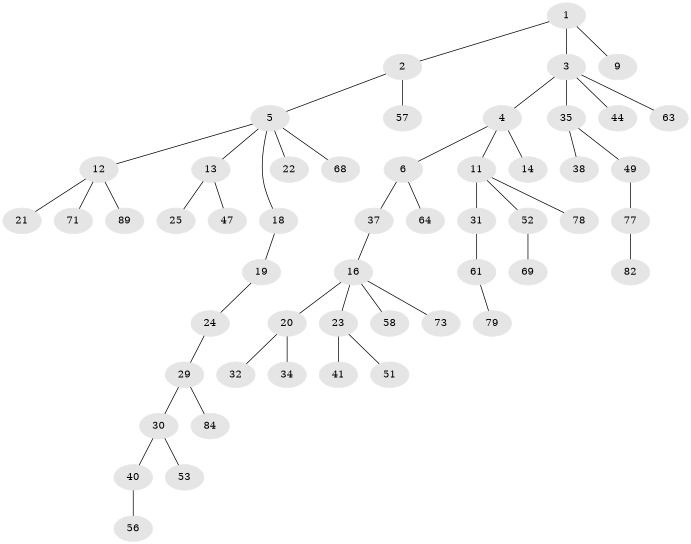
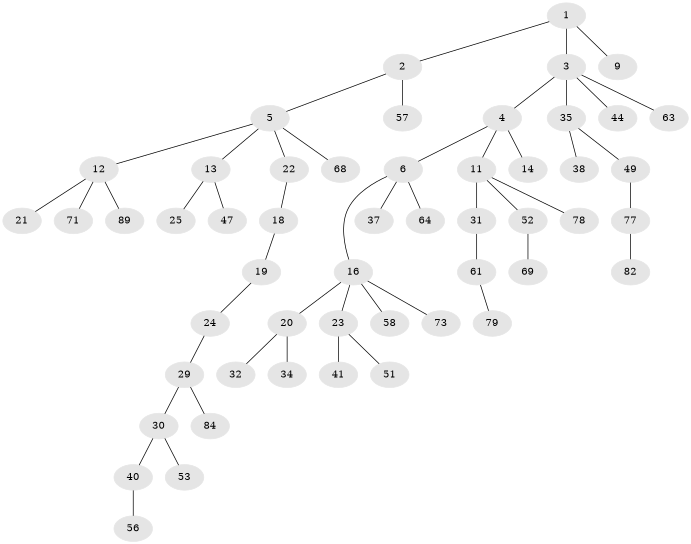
edge "5" -- "18": now "22" -- "18"
edge "37" -- "16": now "6" -- "16"
